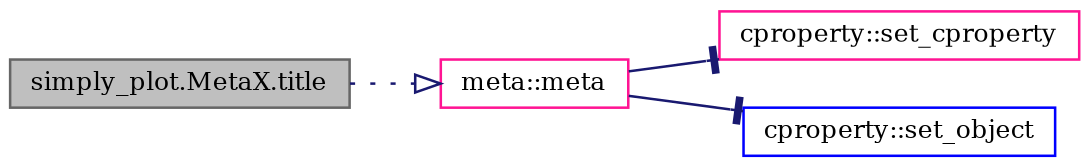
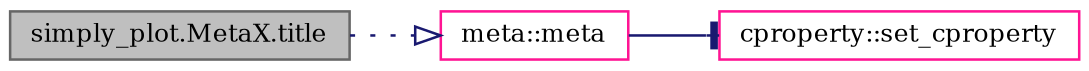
node "cproperty::set_object": removed
